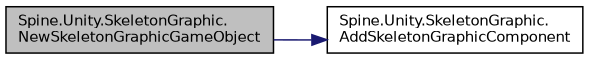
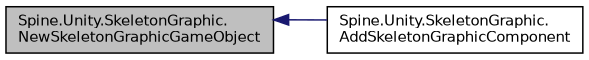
edge "Spine.Unity.SkeletonGraphic. NewSkeletonGraphicGameObject" -> "Spine.Unity.SkeletonGraphic. AddSkeletonGraphicComponent": reversed
